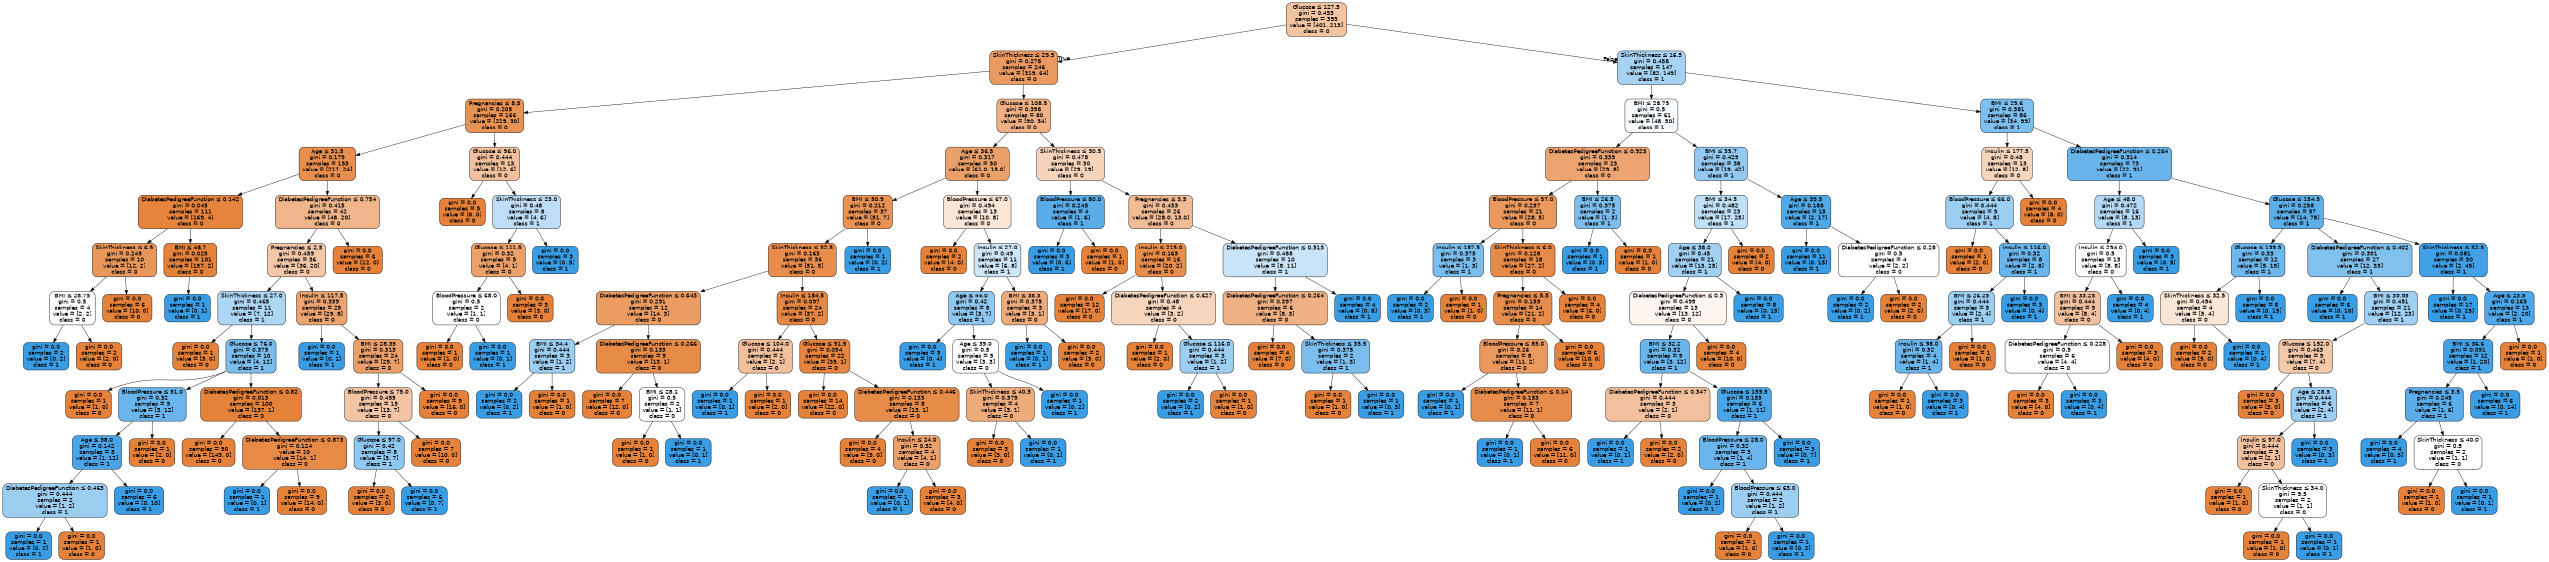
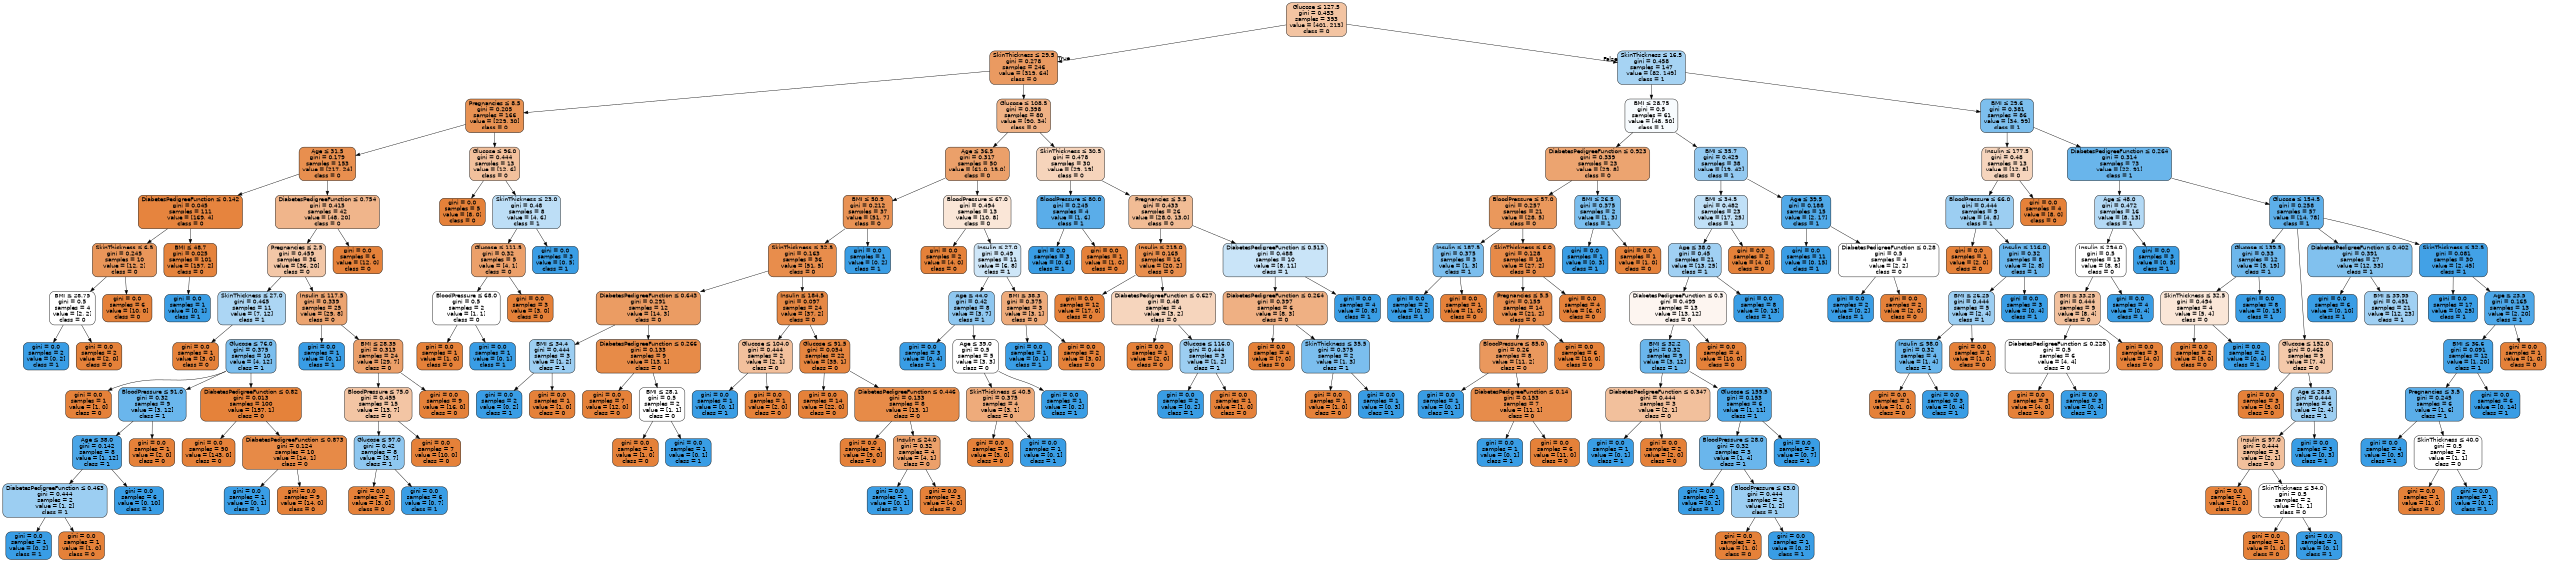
edge "SkinThickness ≤ 27.0" -> "Glucose ≤ 76.0": removed
edge "BMI ≤ 39.95" -> "Glucose ≤ 152.0": now "Glucose ≤ 154.5" -> "Glucose ≤ 152.0"
node "DiabetesPedigreeFunction ≤ 0.873": text "value = 10" -> "samples = 10"
node "SkinThickness ≤ 34.0": text "gini = 9.5" -> "gini = 0.5"
